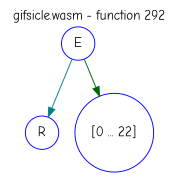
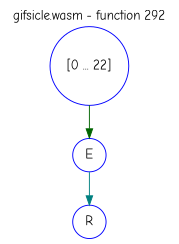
edge "E" -> "[0 ... 22]": reversed
